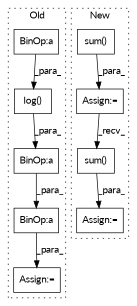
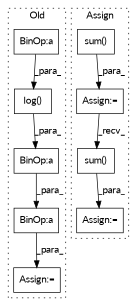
cluster "New": label "New" -> "Assign"
